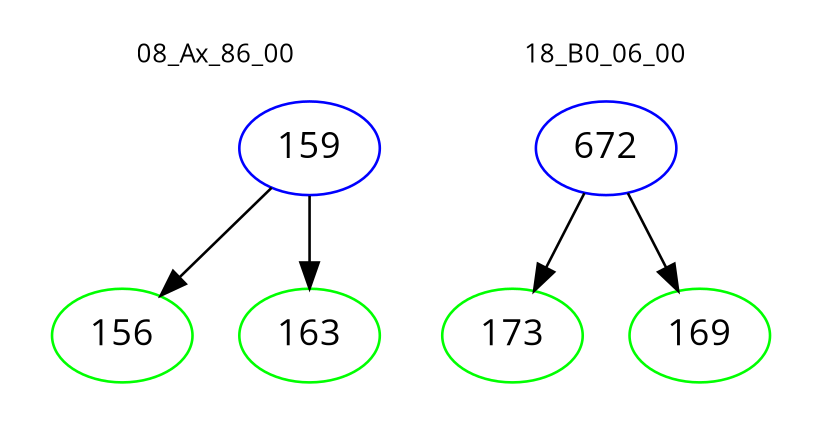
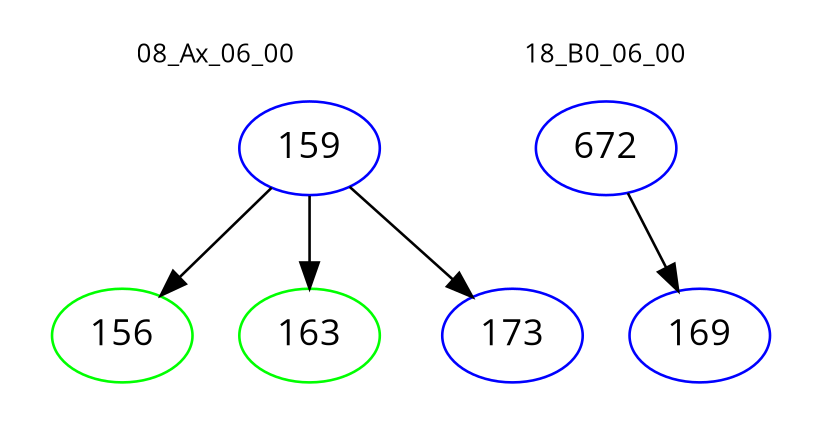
cluster "08_Ax_86_00": label "08_Ax_86_00" -> "08_Ax_06_00"
edge "672" -> "173": now "159" -> "173"
node "173": color green -> blue
node "169": color green -> blue
